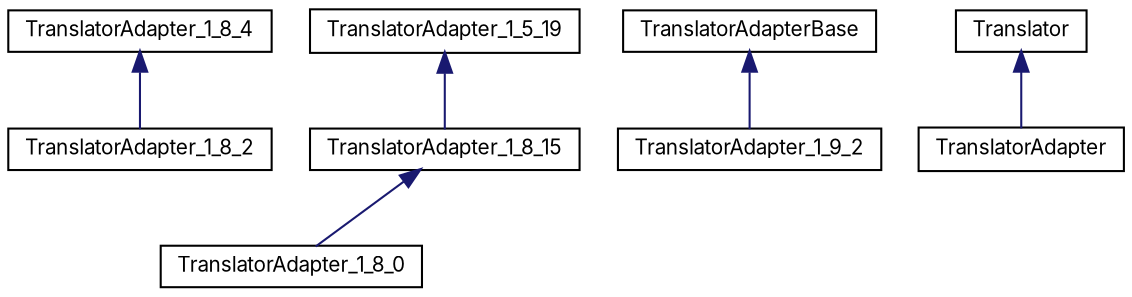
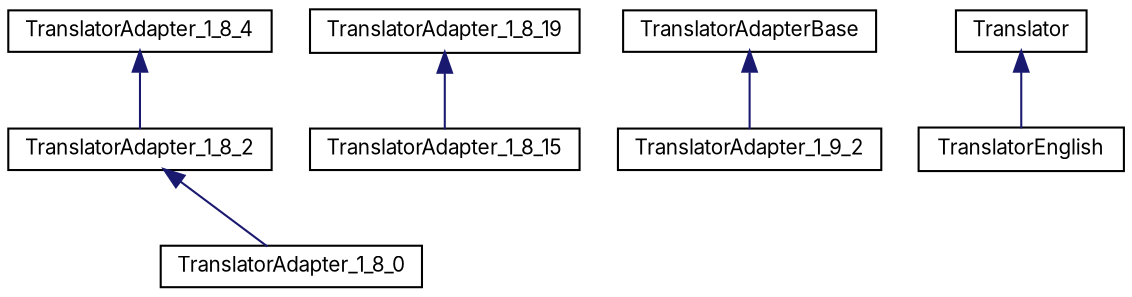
node "TranslatorAdapter_1_5_19": label "TranslatorAdapter_1_5_19" -> "TranslatorAdapter_1_8_19"
node "TranslatorAdapter": label "TranslatorAdapter" -> "TranslatorEnglish"
edge "TranslatorAdapter_1_8_0" -> "TranslatorAdapter_1_8_15": now "TranslatorAdapter_1_8_0" -> "TranslatorAdapter_1_8_2"
